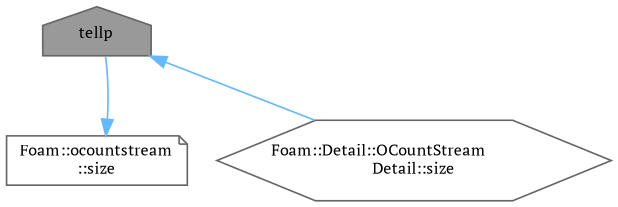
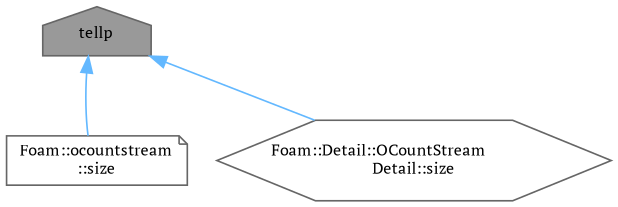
edge "tellp" -> "Foam::ocountstream ::size": reversed
